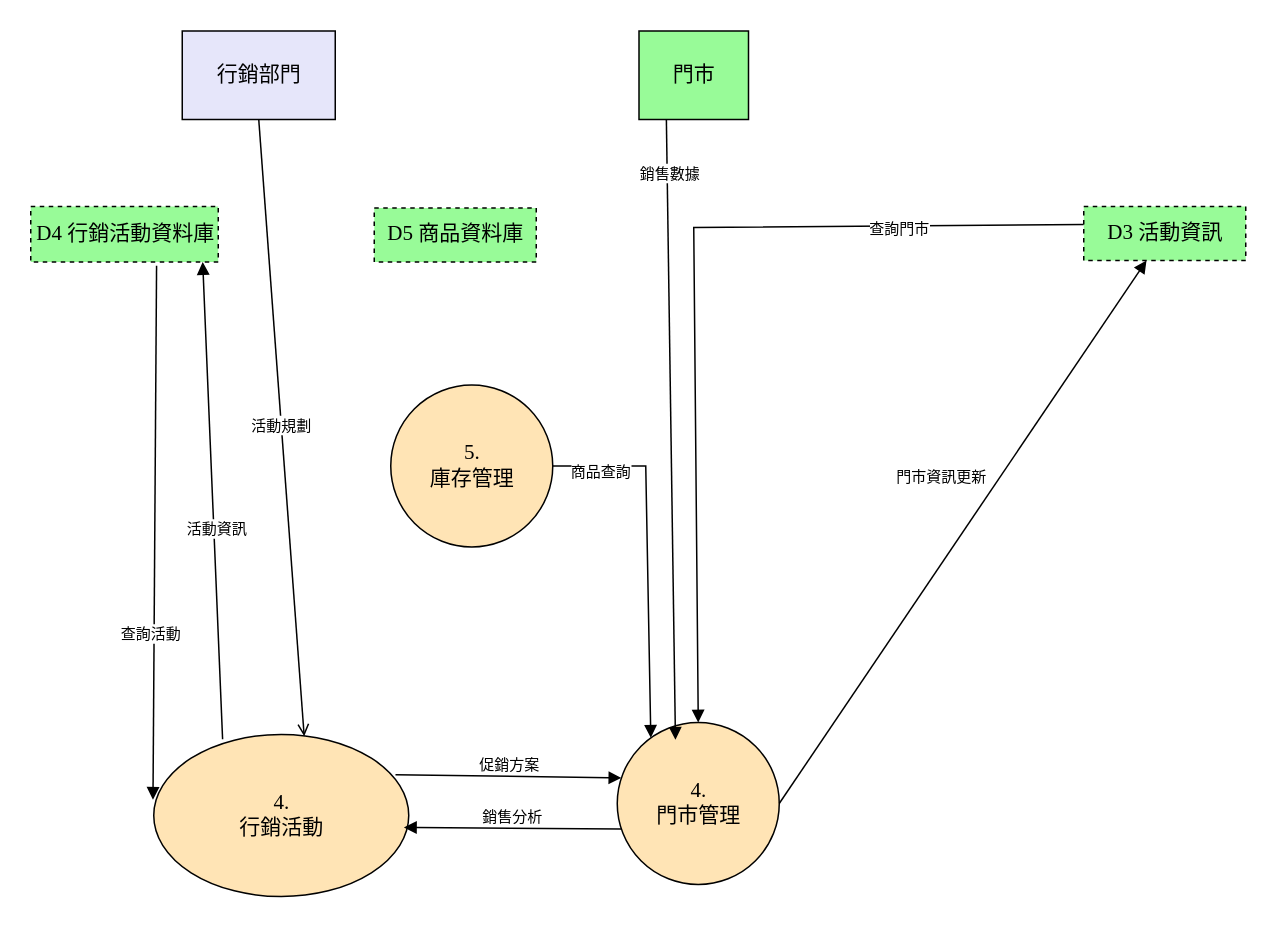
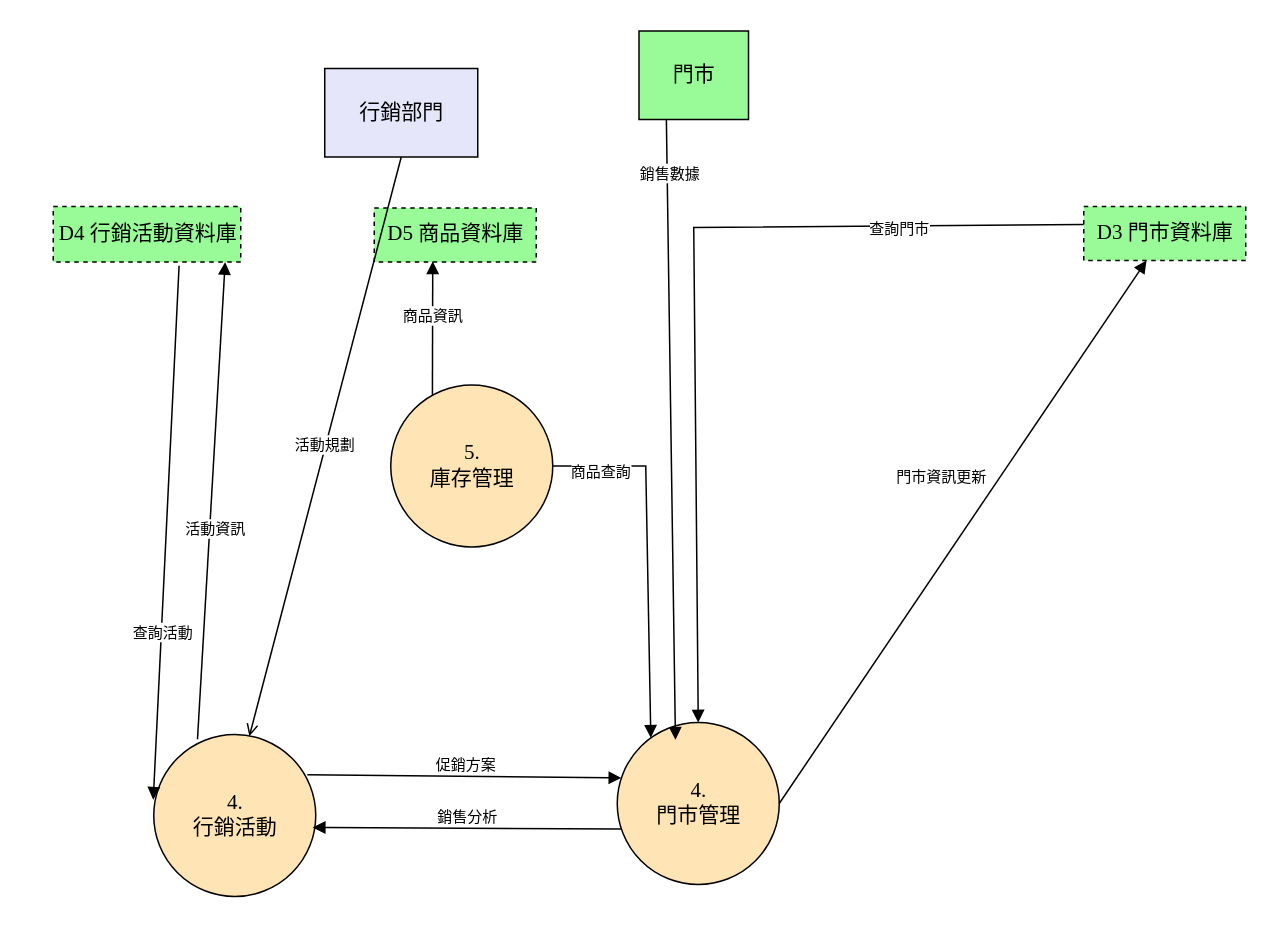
node "行銷部門": moved (259, 75) -> (401, 113)
node "D3 活動資訊": label "D3 活動資訊" -> "D3 門市資料庫"
node "D4 行銷活動資料庫": moved (125, 234) -> (147, 234)
edge "5. 庫存管理" -> "D5 商品資料庫": added, label "商品資訊"
node "4. 行銷活動": size 255x162 -> 162x162
